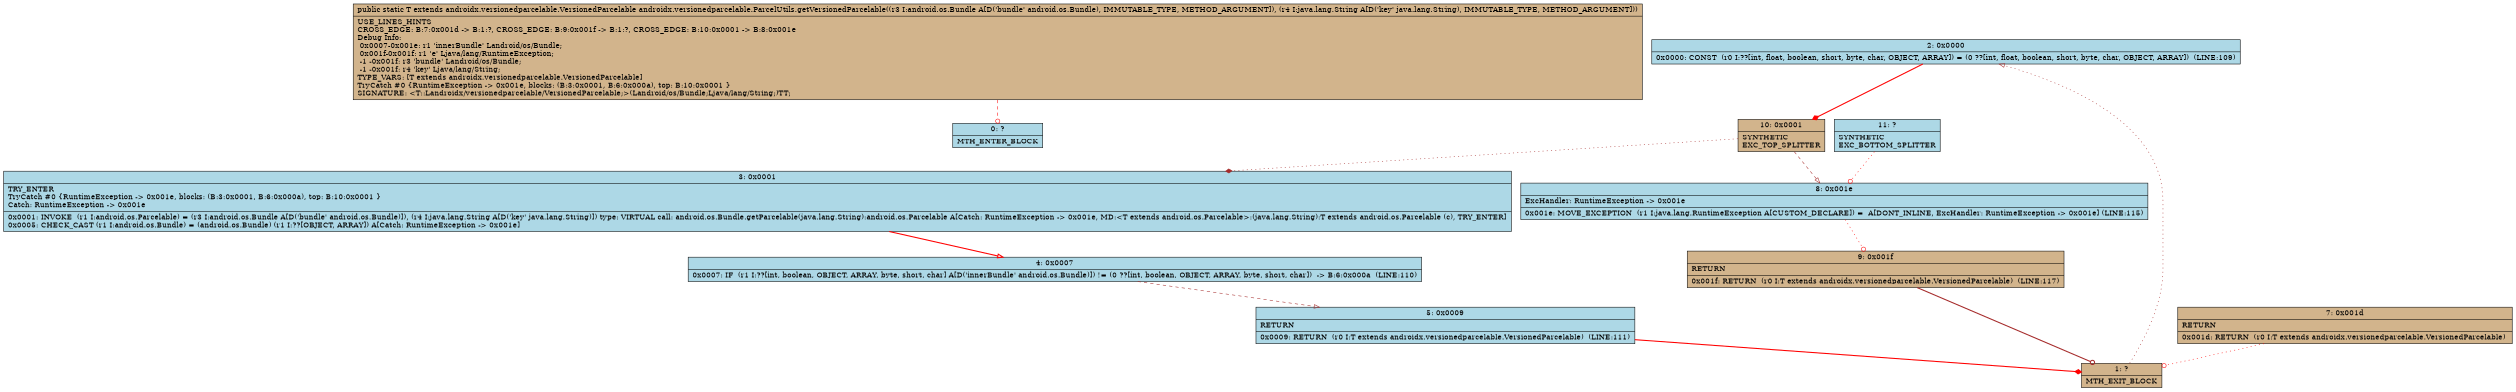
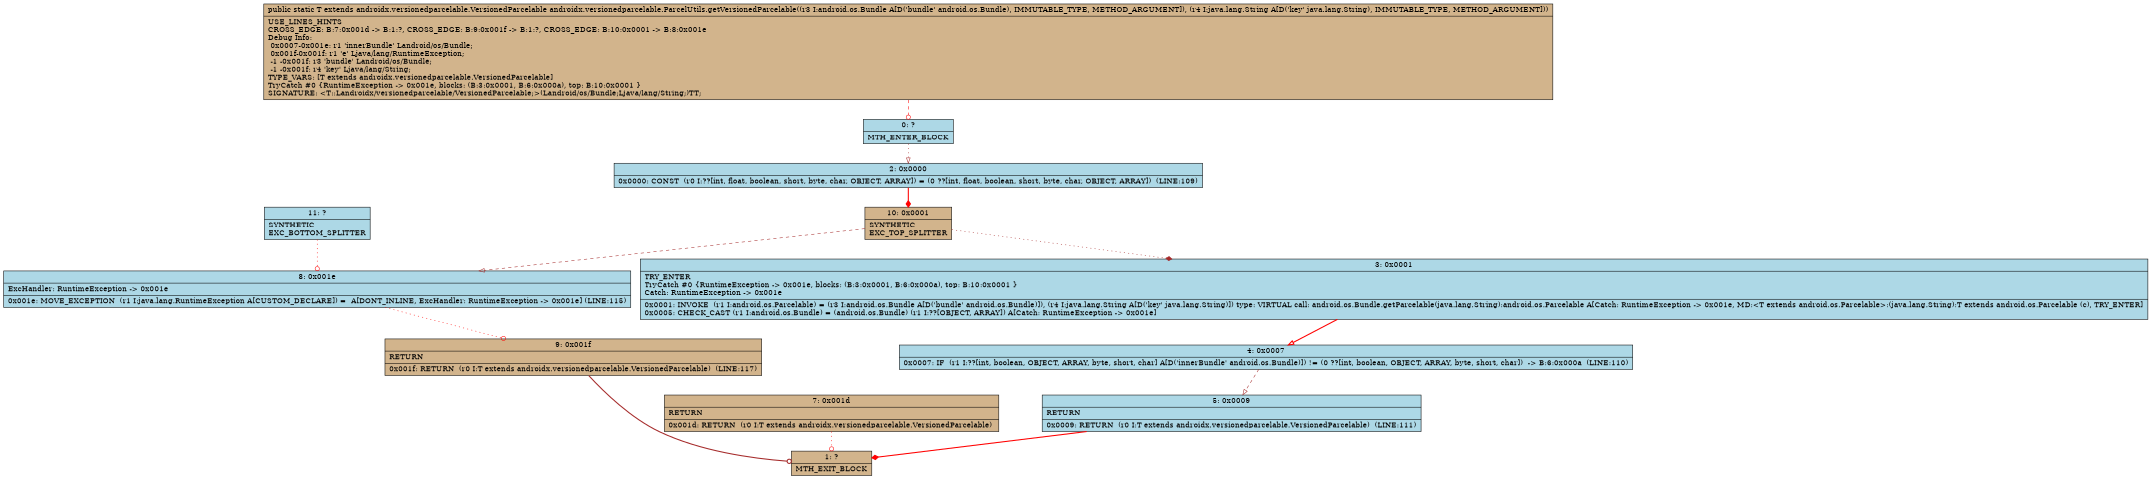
edge "1: ?" -> "2: 0x0000": now "0: ?" -> "2: 0x0000"
